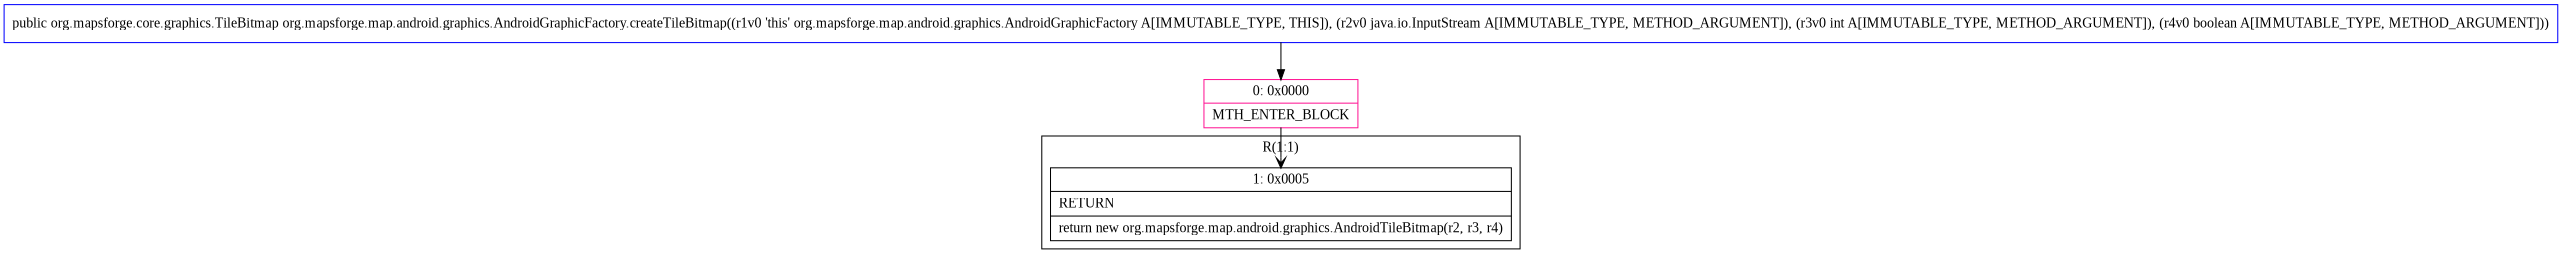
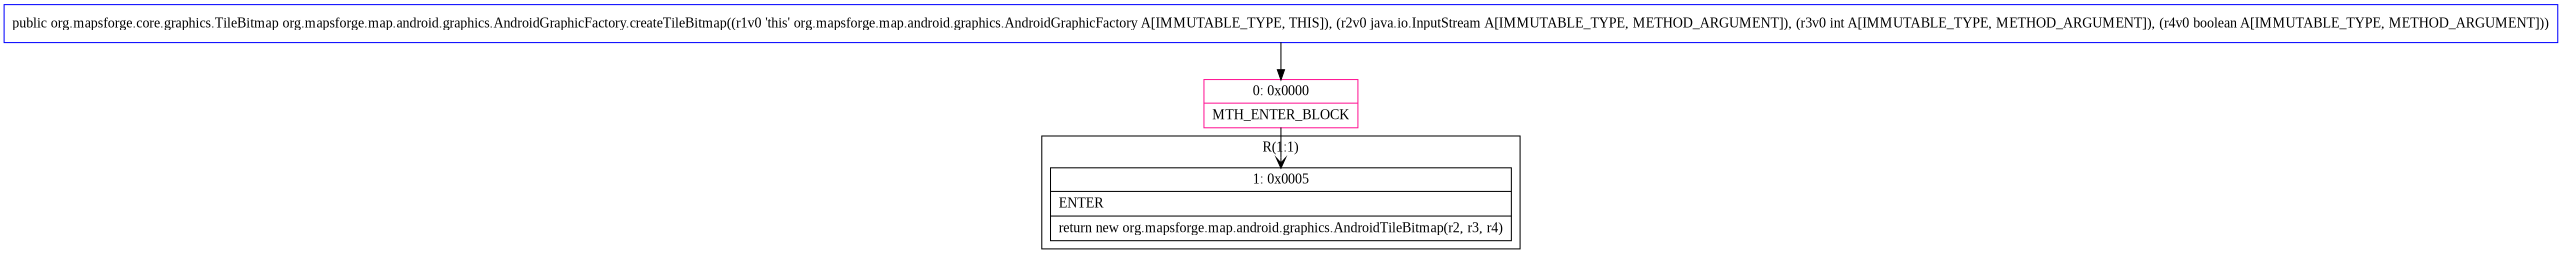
node "1: 0x0005": text "RETURN" -> "ENTER"
